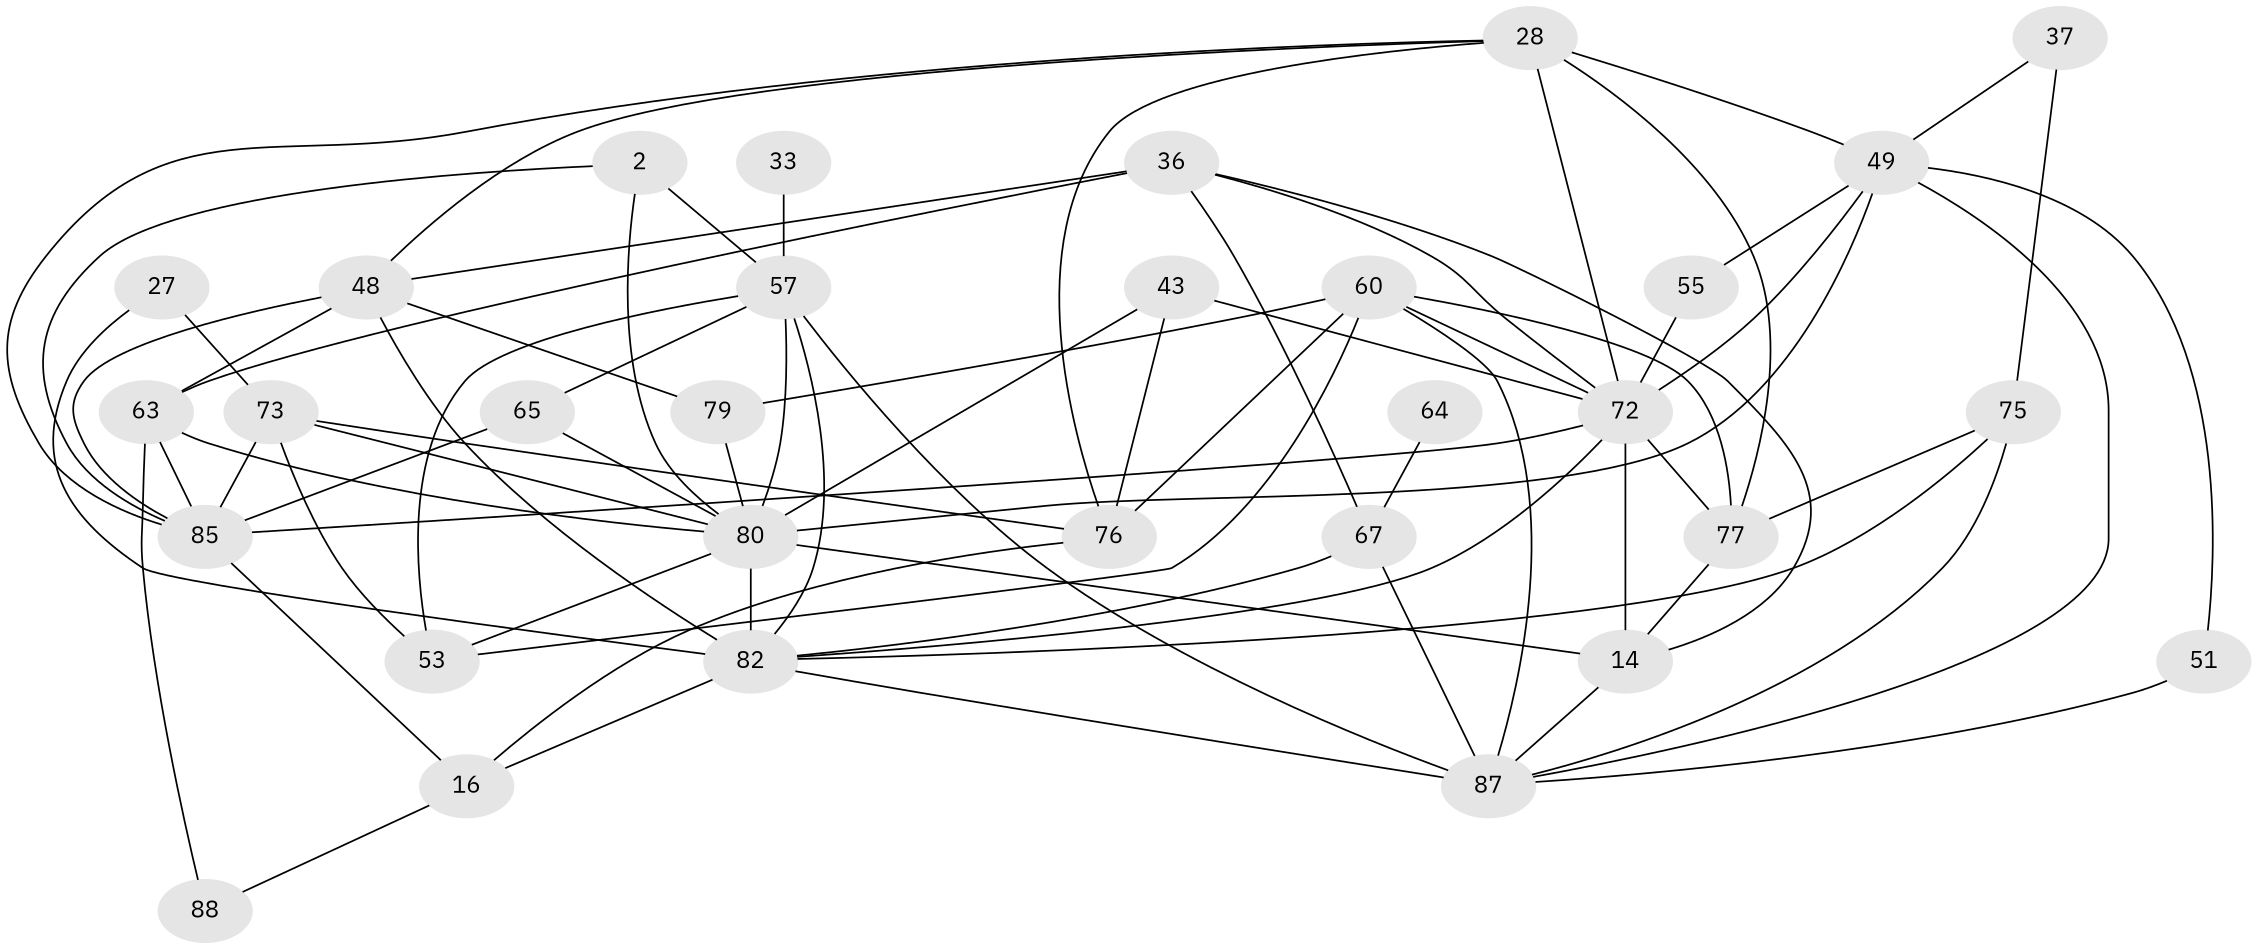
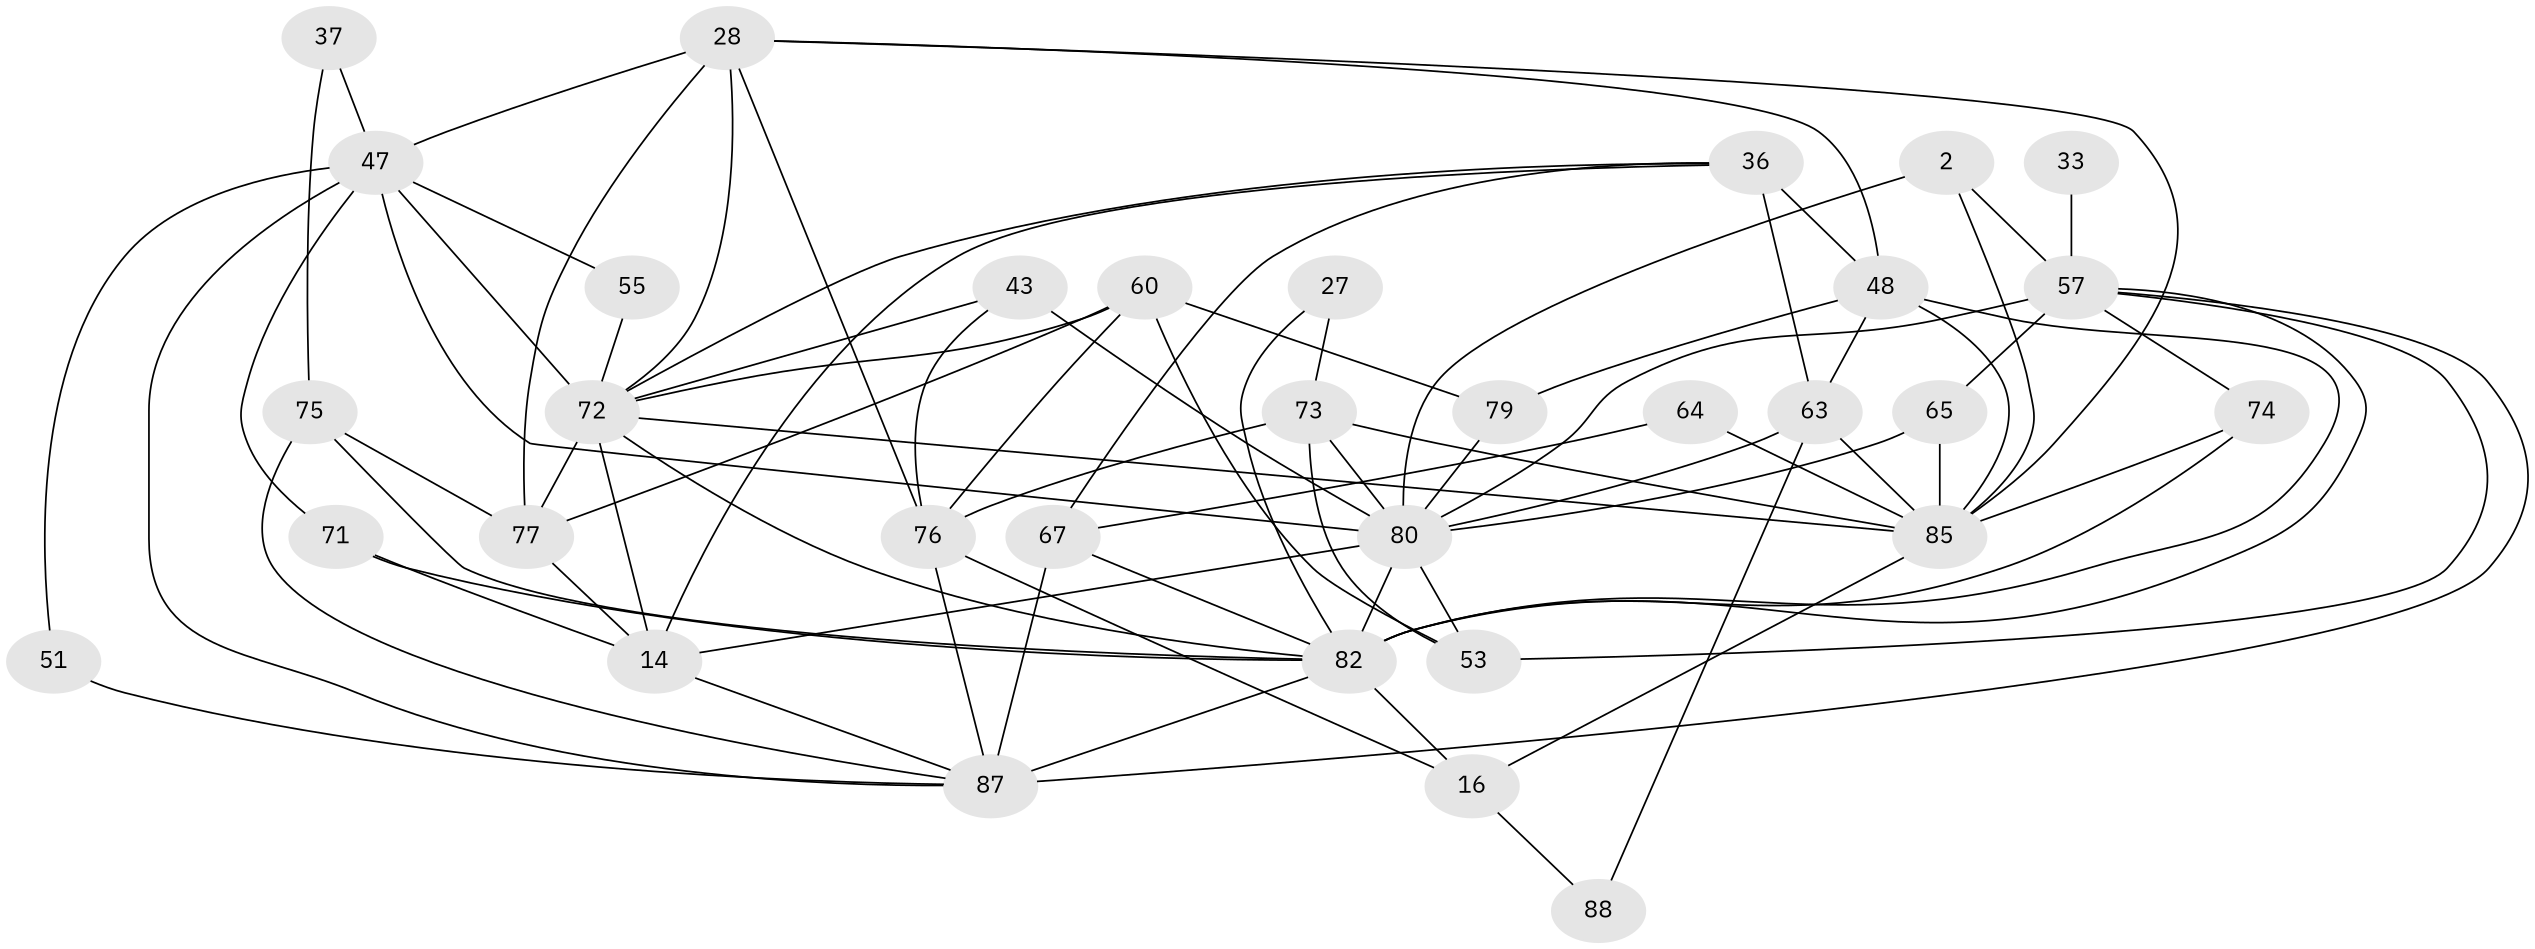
node "49": label "49" -> "47"
node "74": added
edge "64" -- "85": added
edge "60" -- "87": now "76" -- "87"
node "71": added
